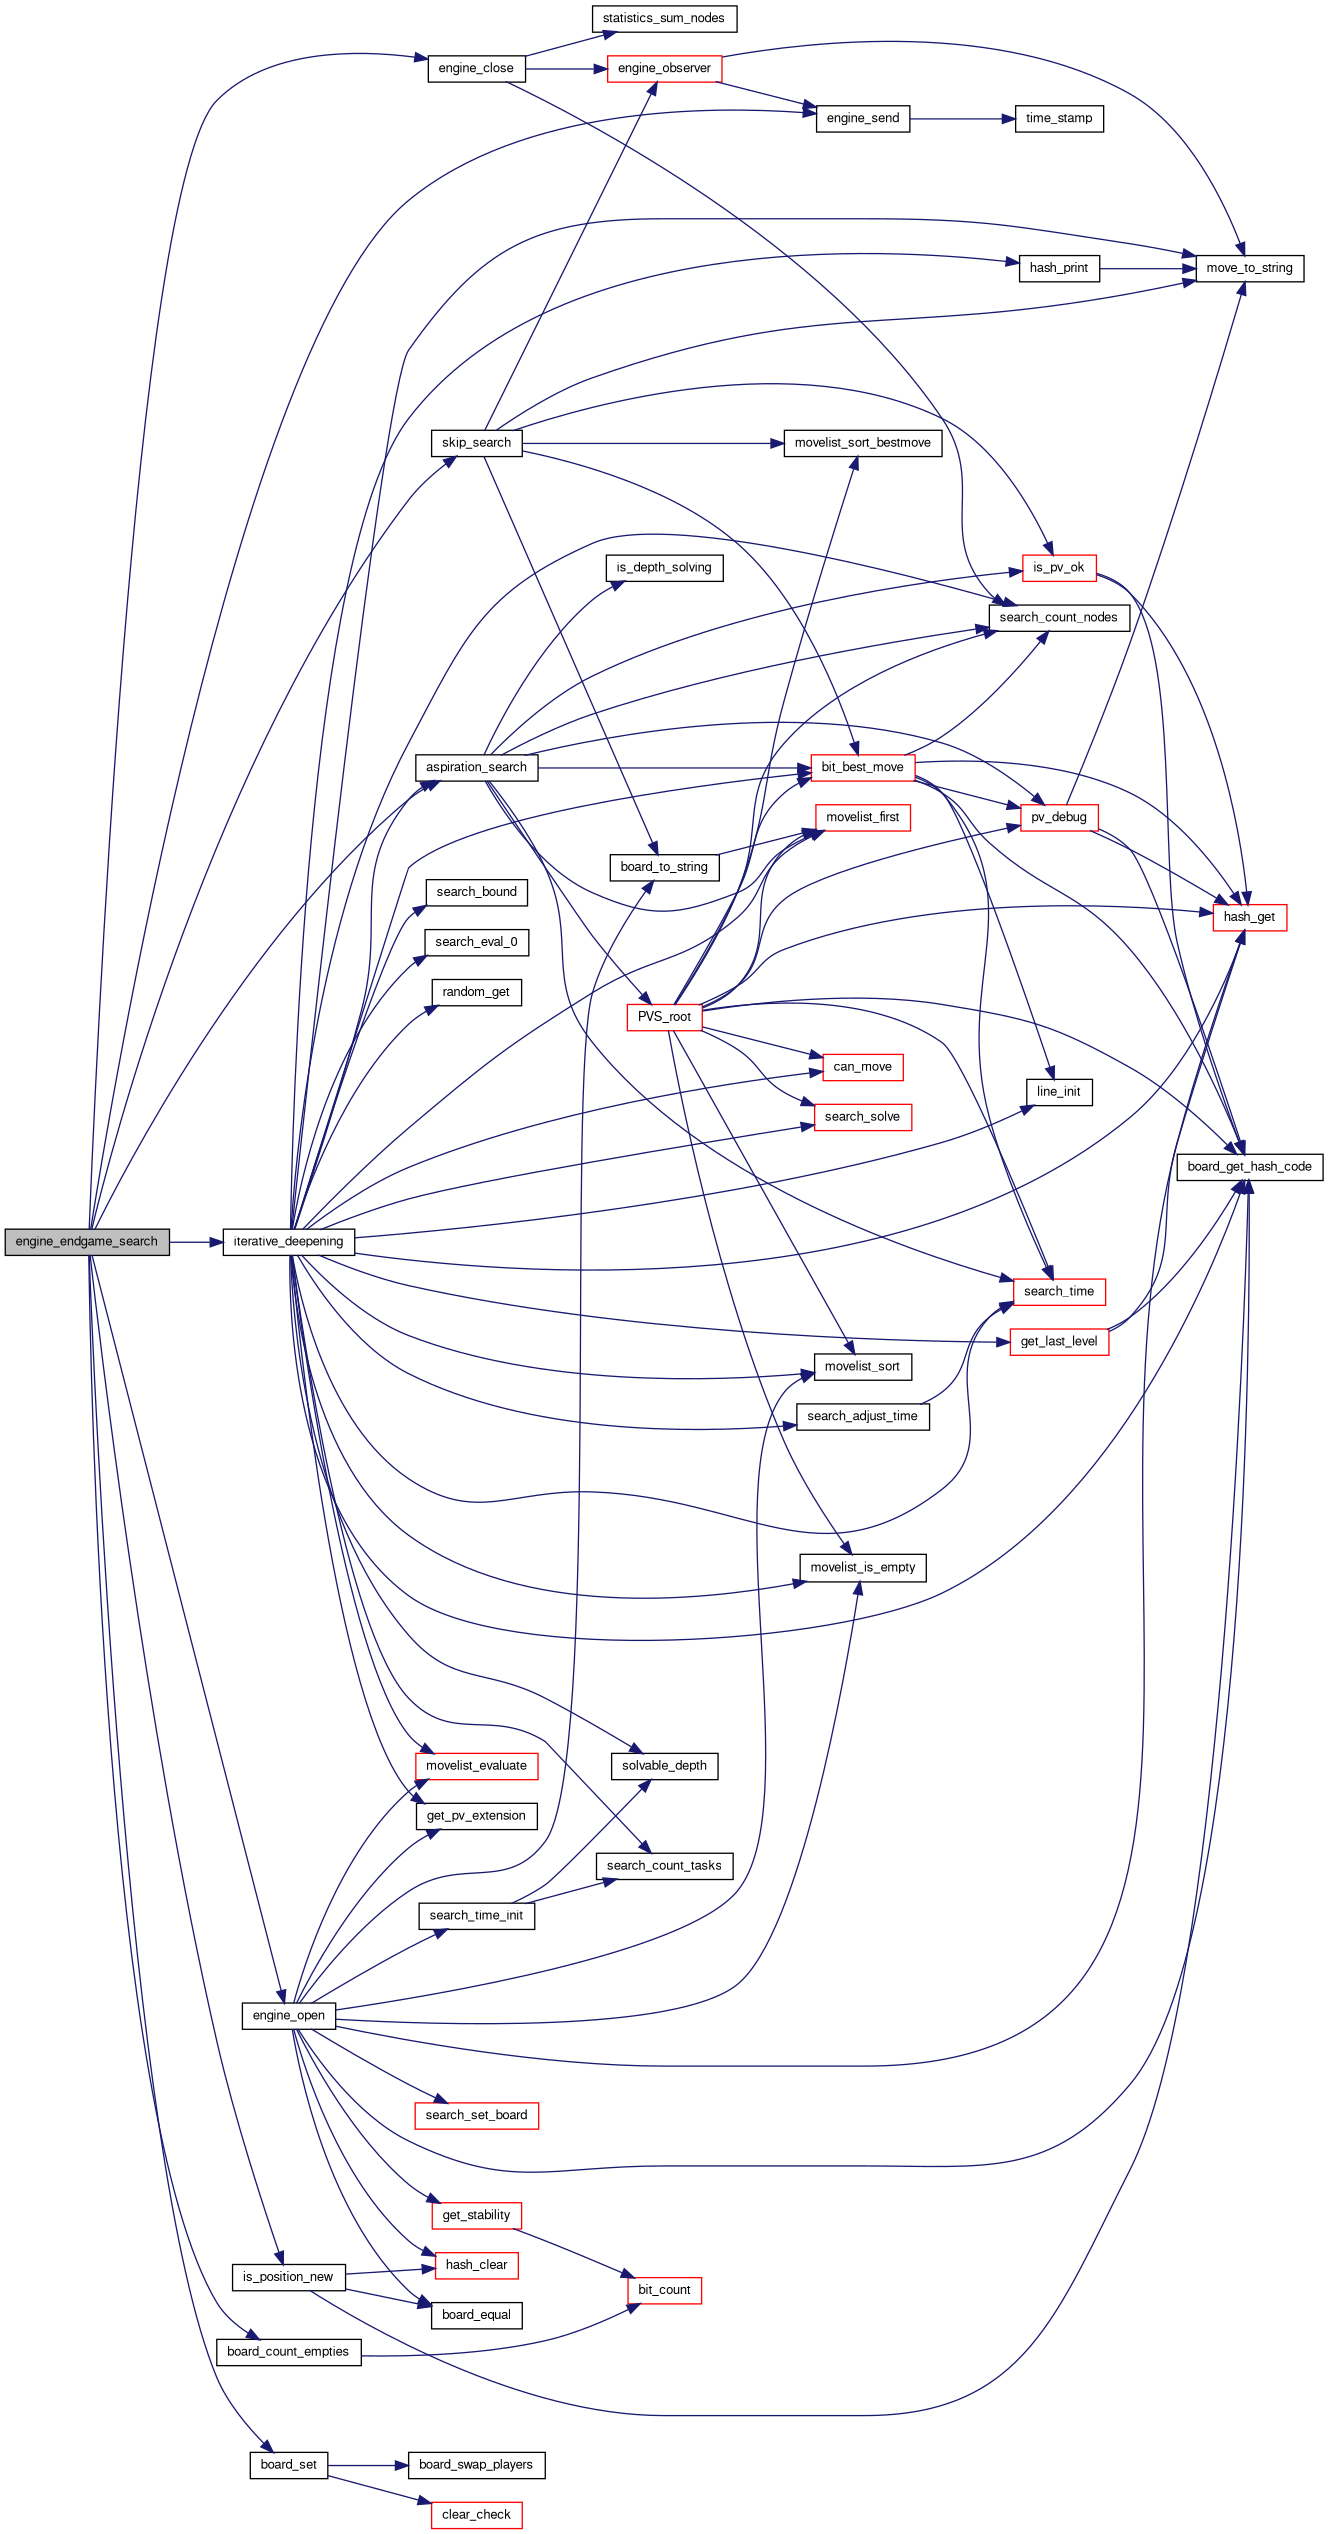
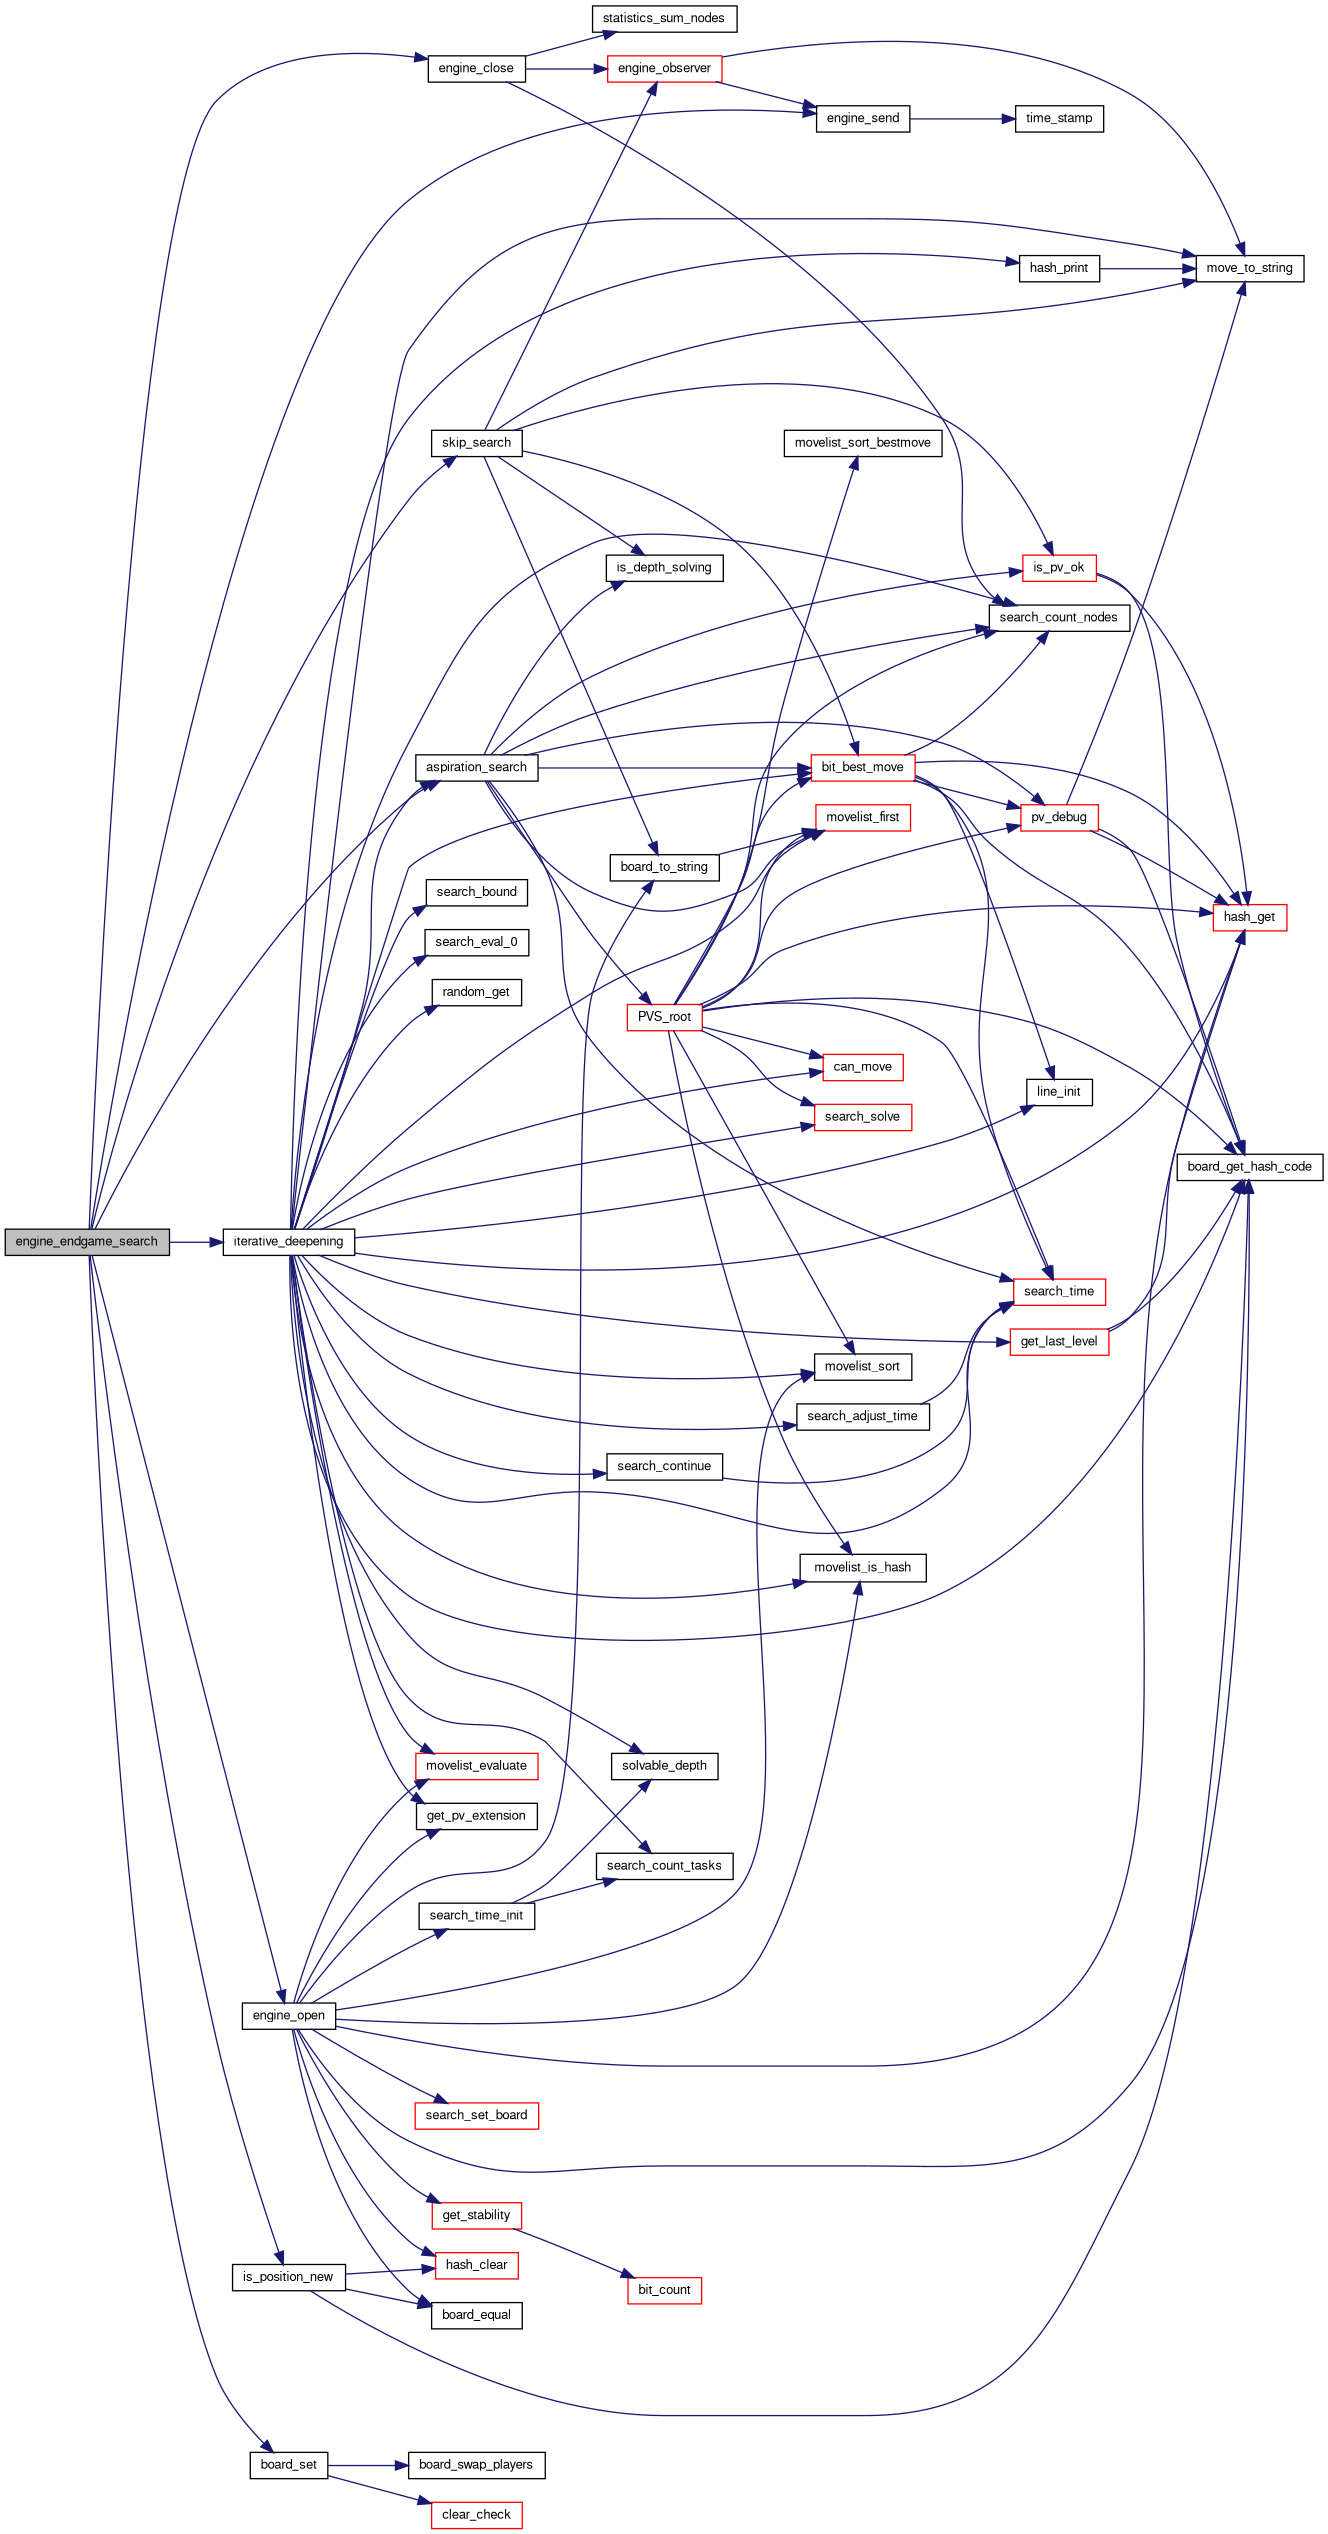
edge "skip_search" -> "movelist_sort_bestmove": now "skip_search" -> "is_depth_solving"
node "search_continue": added
node "movelist_is_empty": label "movelist_is_empty" -> "movelist_is_hash"
node "board_count_empties": removed
